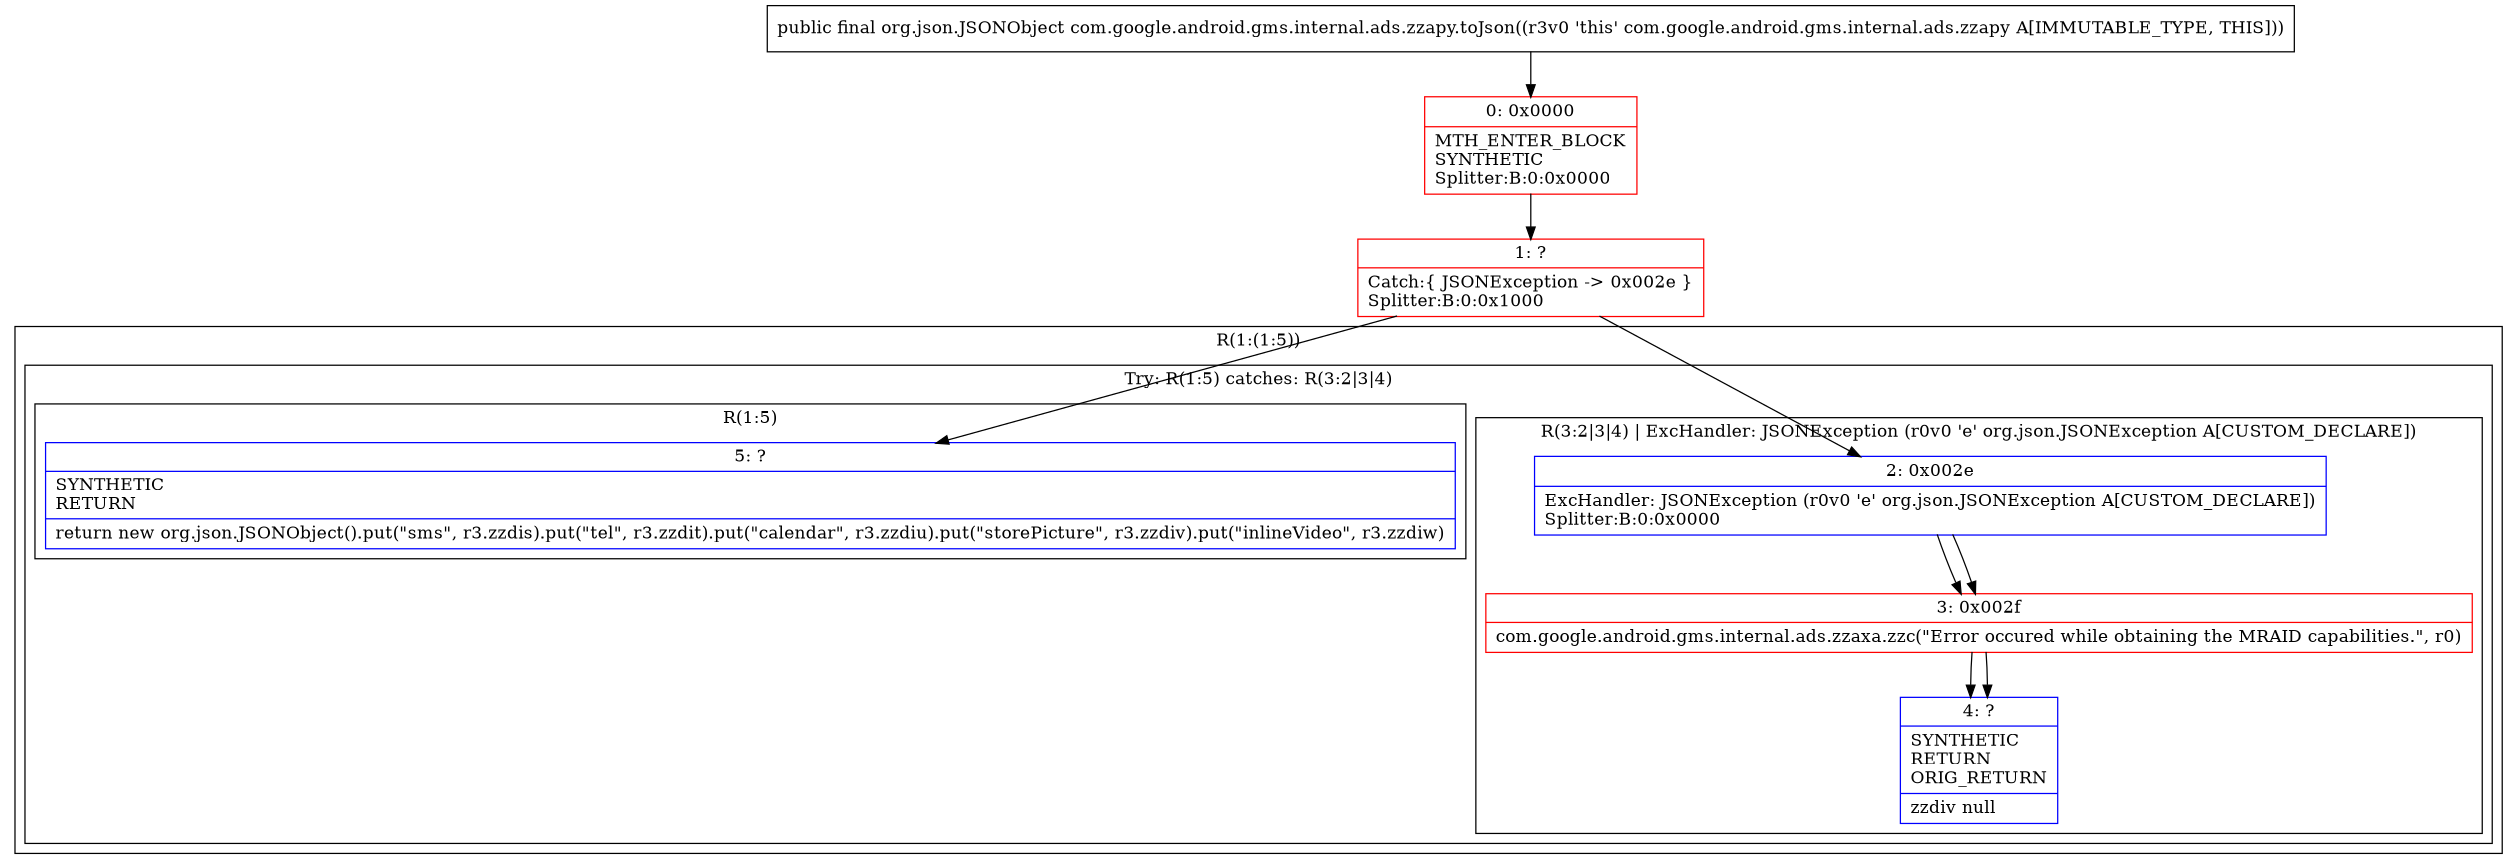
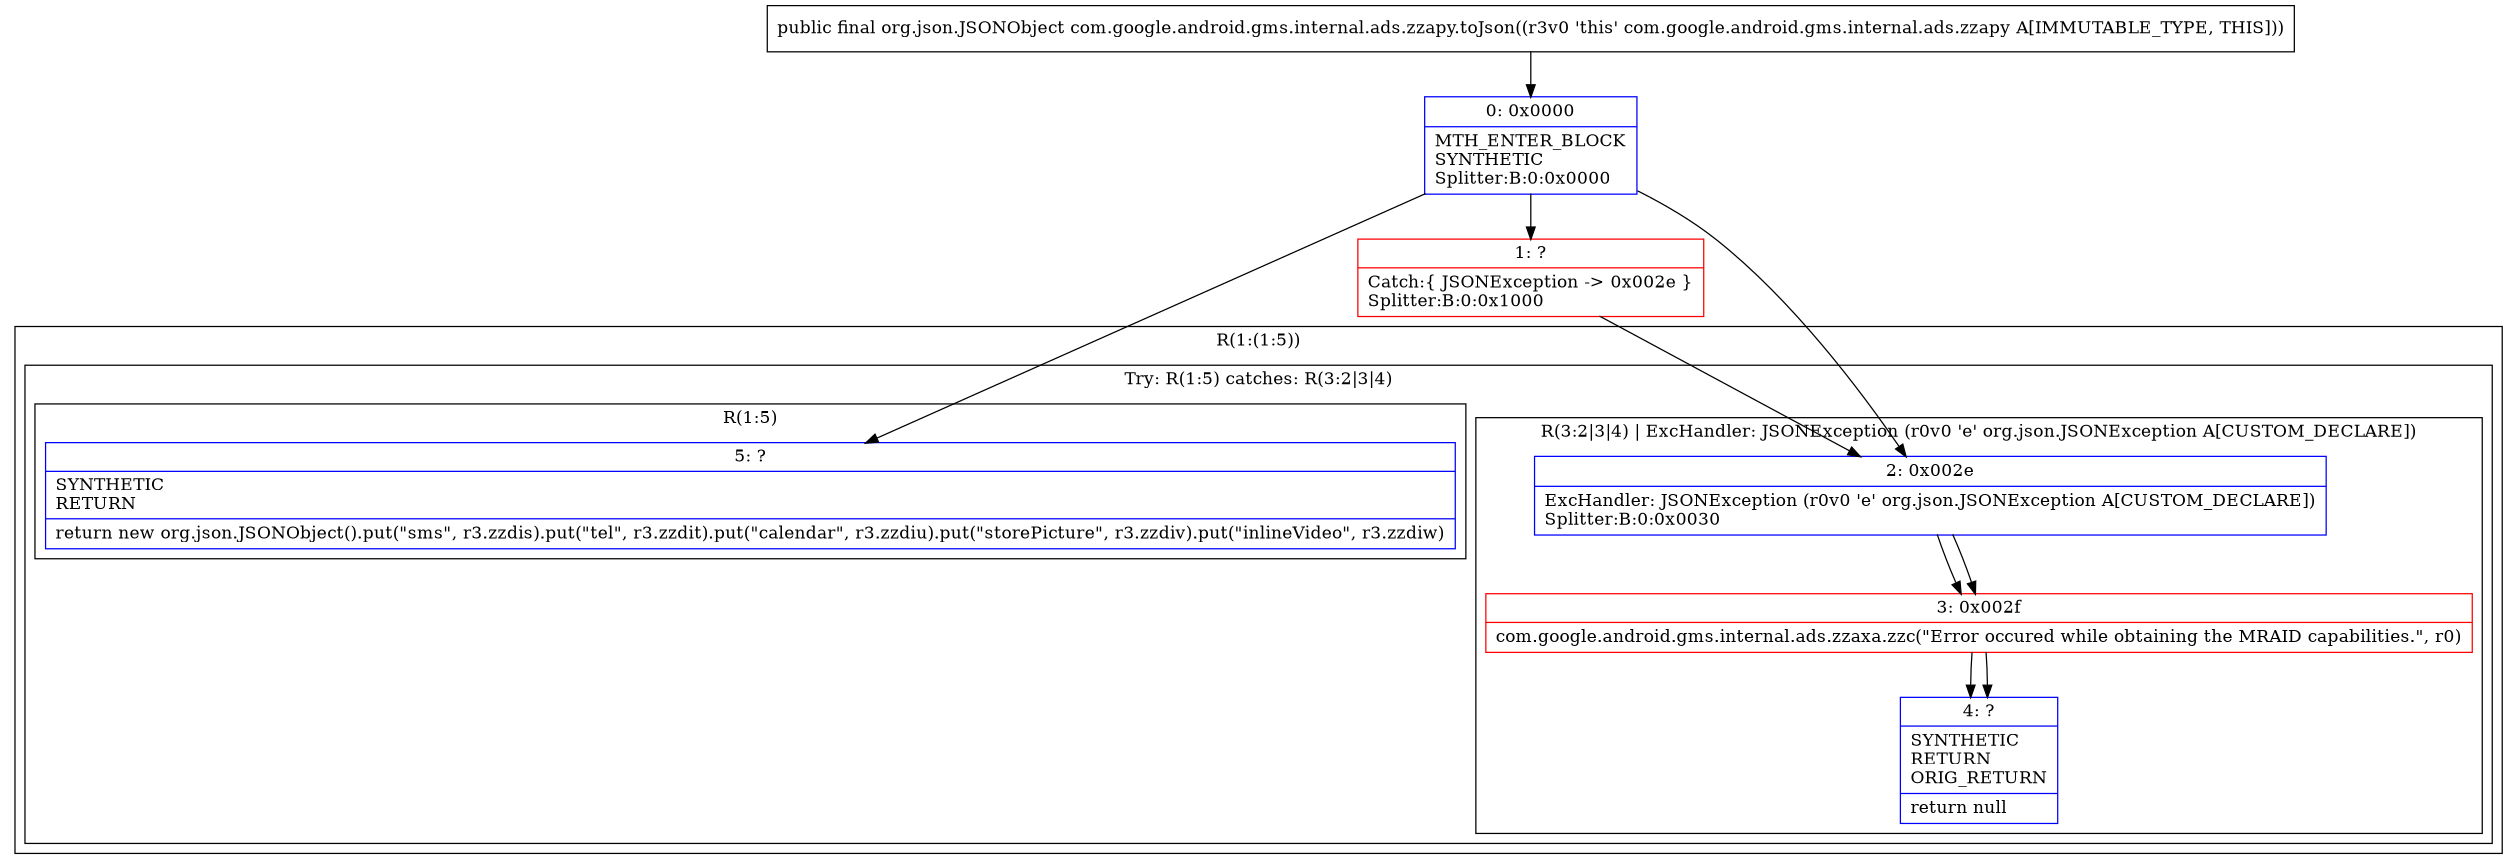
node "0: 0x0000": color red -> blue
edge "0: 0x0000" -> "2: 0x002e": added
edge "1: ?" -> "5: ?": now "0: 0x0000" -> "5: ?"
node "2: 0x002e": text "Splitter:B:0:0x0000" -> "Splitter:B:0:0x0030"
node "4: ?": text "zzdiv null" -> "return null"
